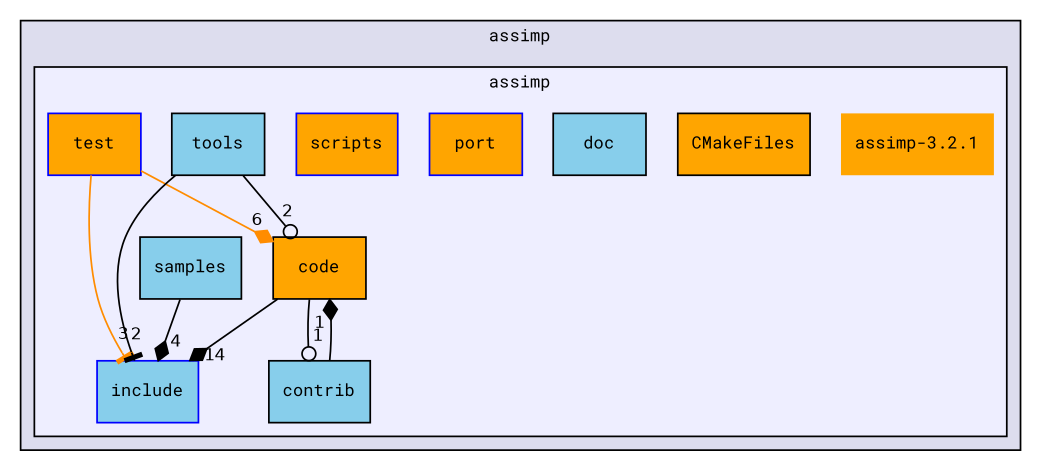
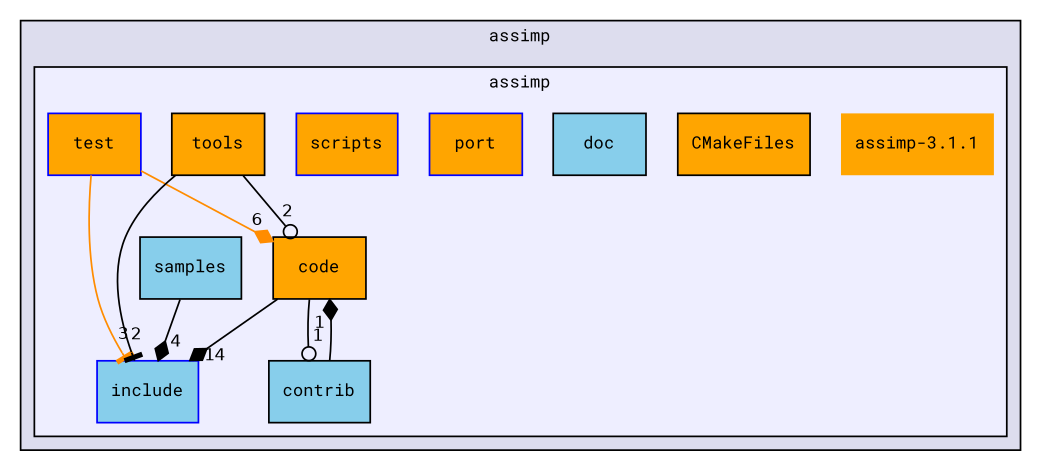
node "tools": fillcolor skyblue -> orange
node "assimp-3.2.1": label "assimp-3.2.1" -> "assimp-3.1.1"
